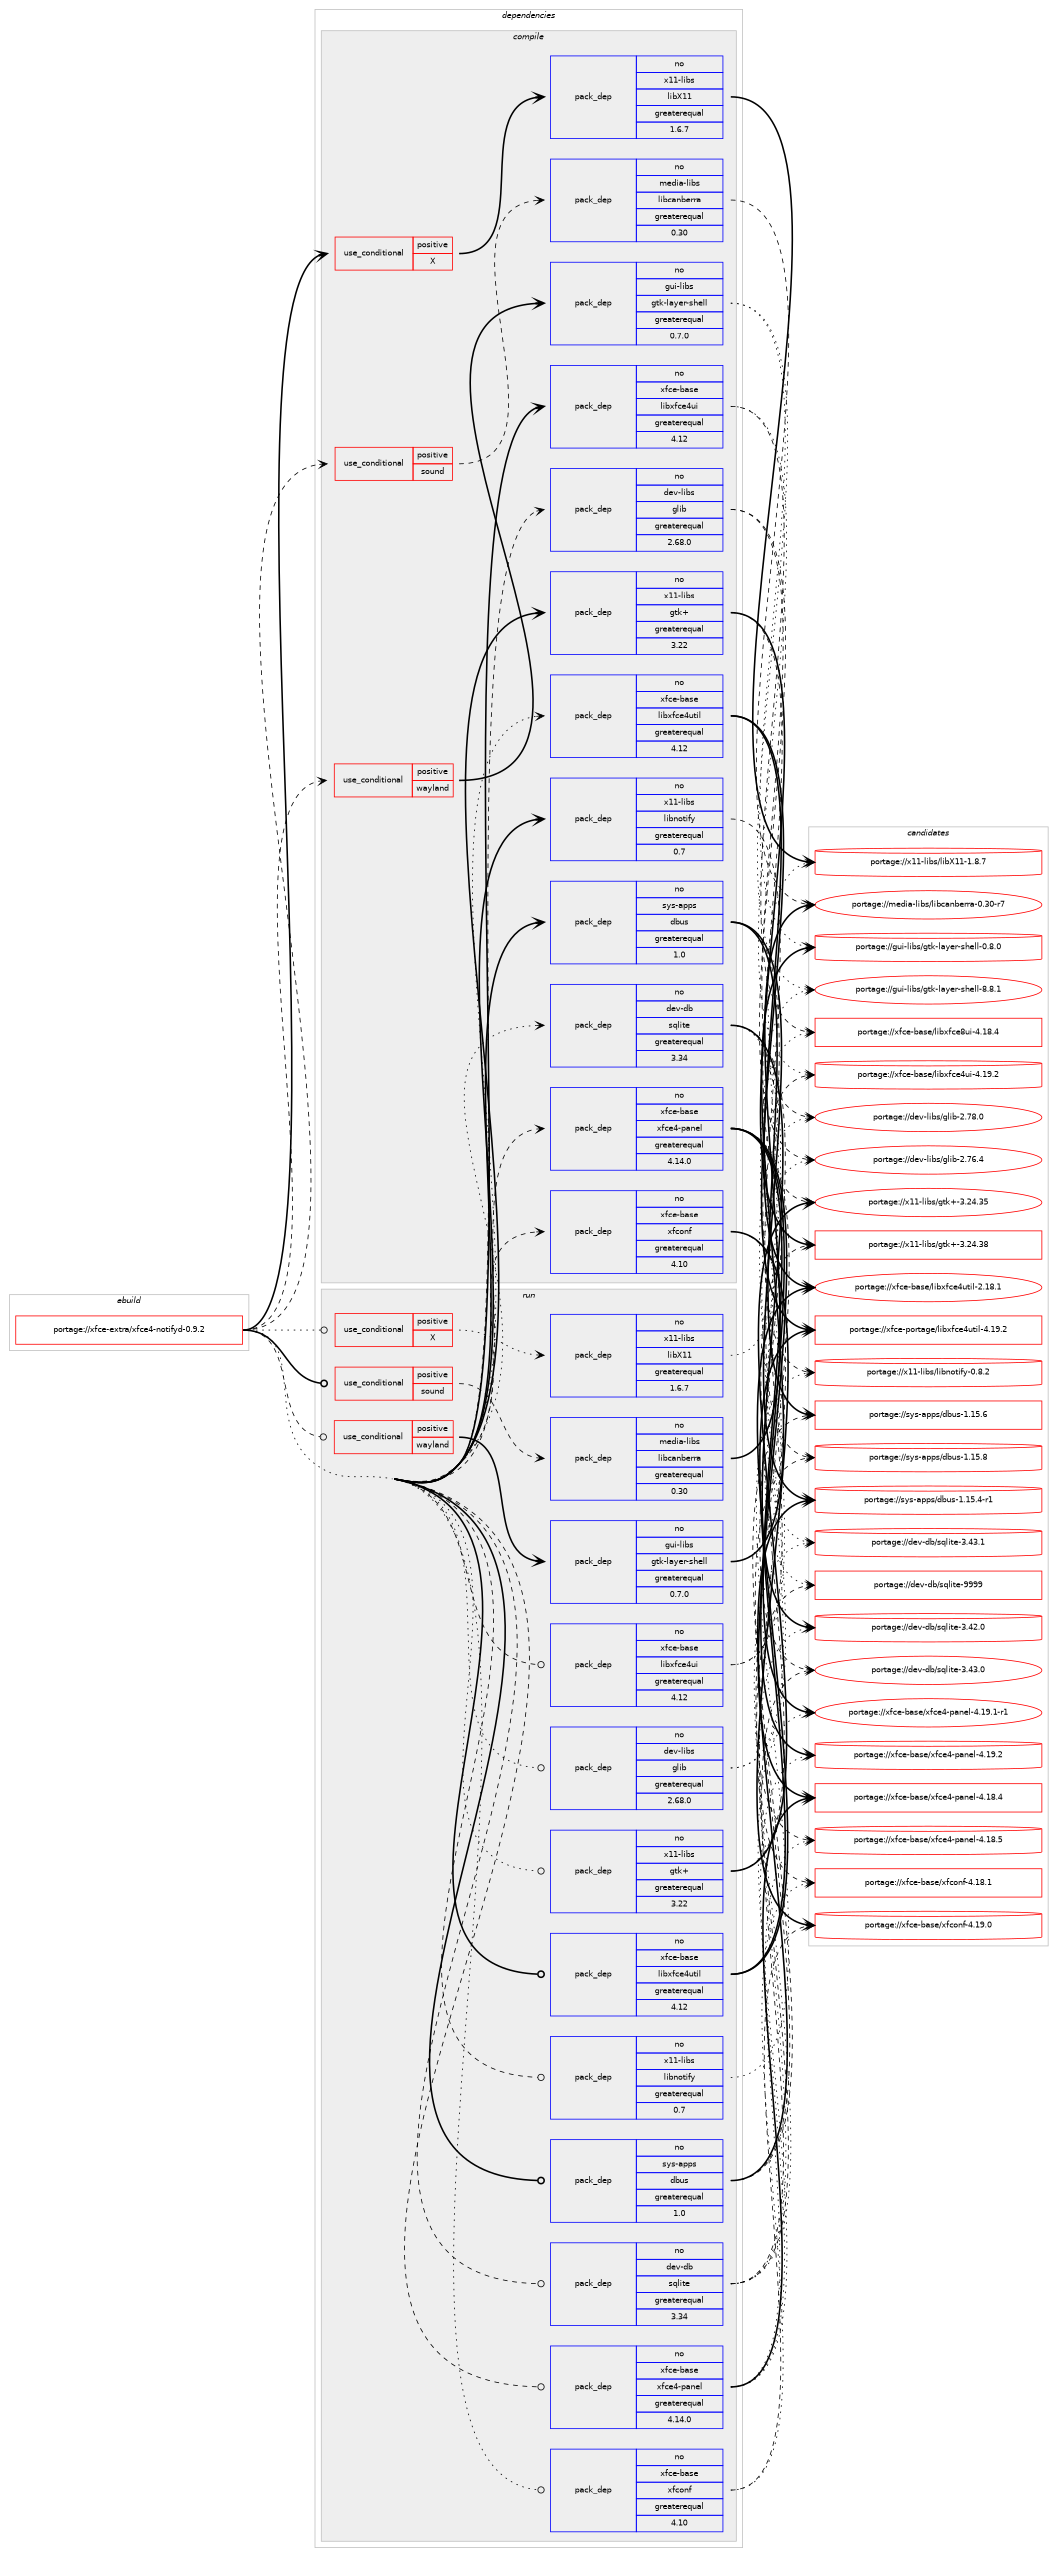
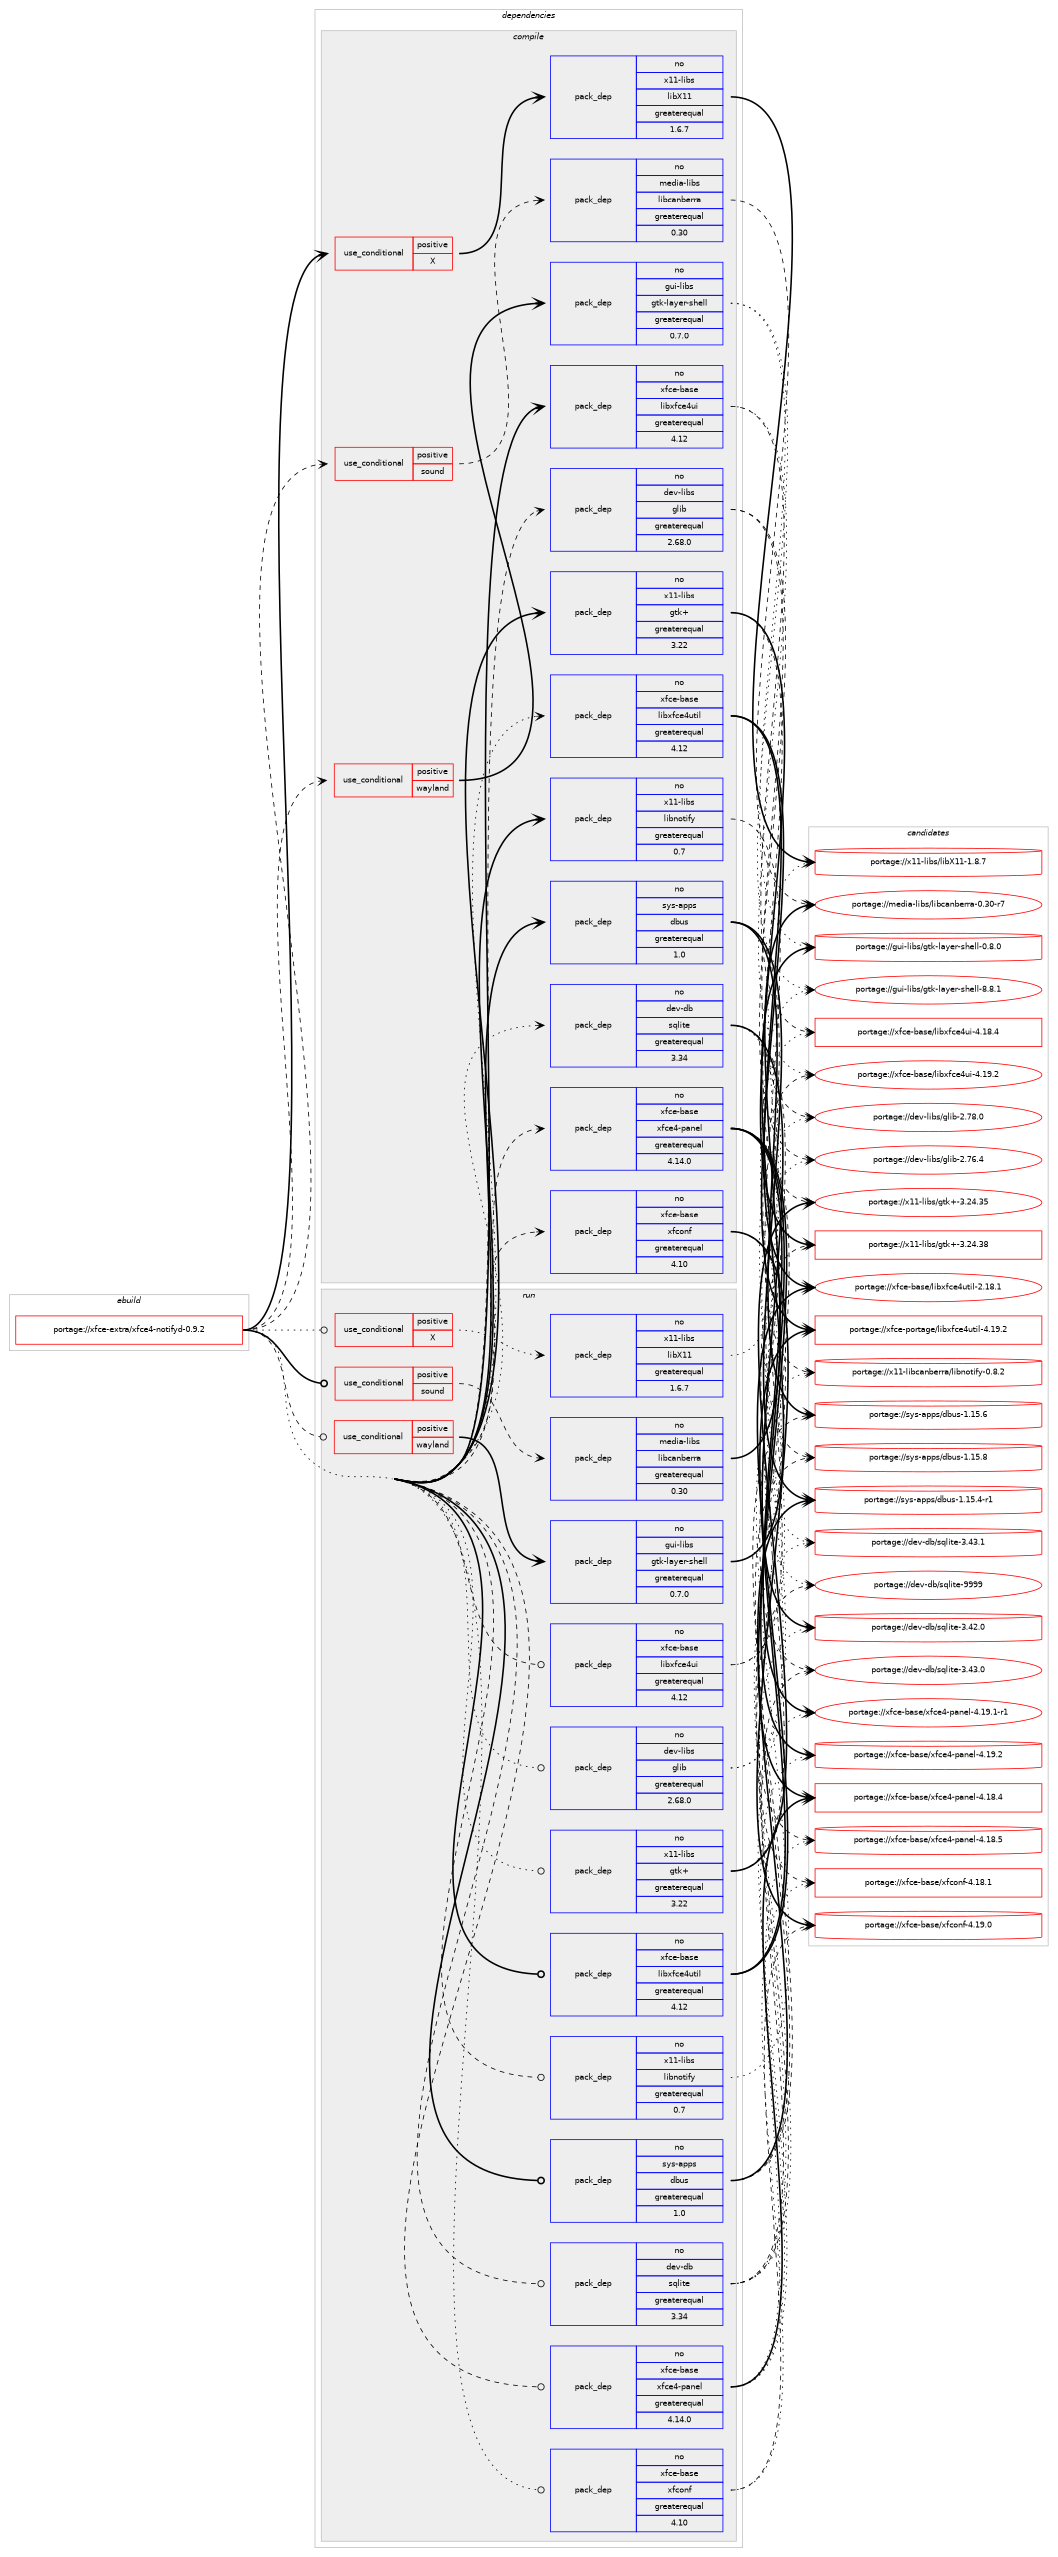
node "portage://xfce-base/libxfce8ui-4.18.4": label "portage://xfce-base/libxfce8ui-4.18.4" -> "portage://xfce-base/libxfce4ui-4.18.4"
node "portage://xfce-base/libxfce4ui-4.19.2": shape cylinder -> ellipse
node "portage://x11-libs/libnotify-0.8.2": label "portage://x11-libs/libnotify-0.8.2" -> "portage://x11-libcanberra/libnotify-0.8.2"
node "portage://sys-apps/dbus-1.15.6": shape box -> cylinder
node "portage://dev-db/sqlite-9999": shape box -> ellipse
